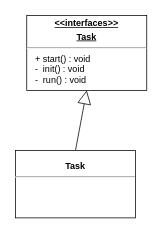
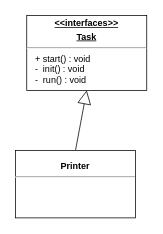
node "Task": label "Task" -> "Printer"
